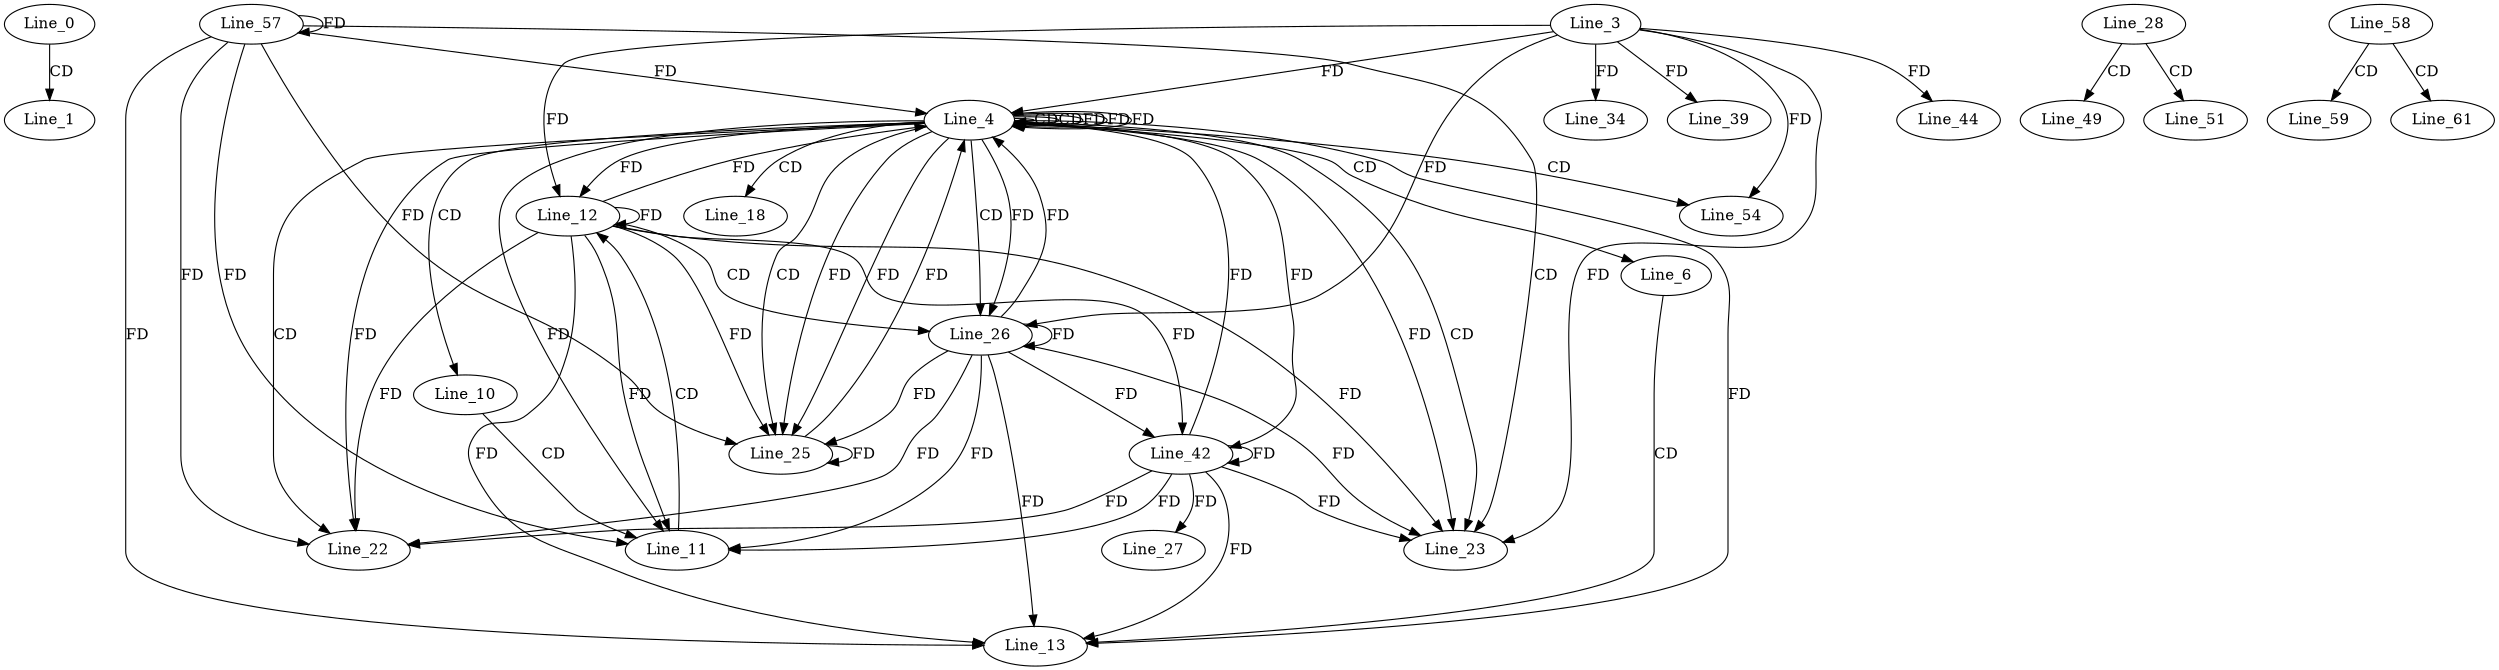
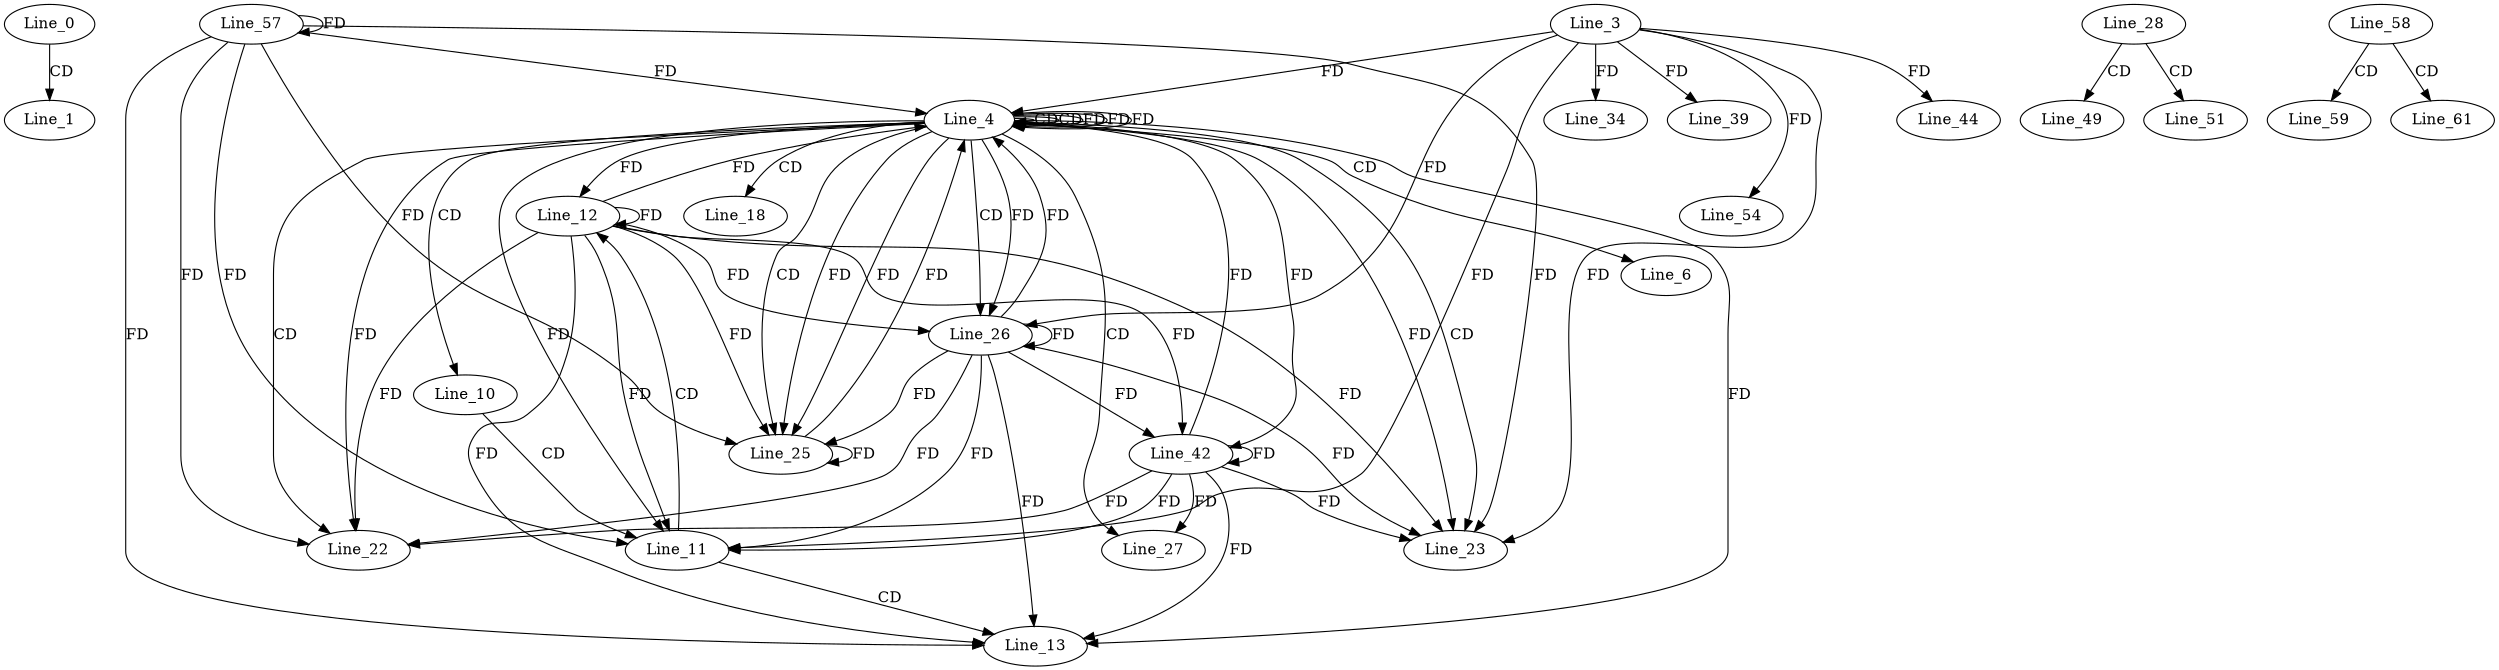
edge "Line_3" -> "Line_12": now "Line_3" -> "Line_11"
edge "Line_4" -> "Line_54": now "Line_4" -> "Line_27"
edge "Line_12" -> "Line_26": label "CD" -> "FD"
edge "Line_57" -> "Line_23": label "CD" -> "FD"
edge "Line_6" -> "Line_13": now "Line_11" -> "Line_13"
